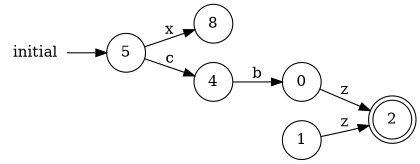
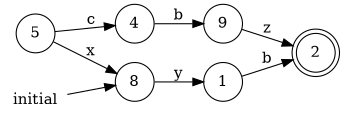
edge "initial" -> "5": now "initial" -> "8"
edge "8" -> "1": added, label "y"
node "0": label "0" -> "9"
edge "1" -> "2": label "z" -> "b"
